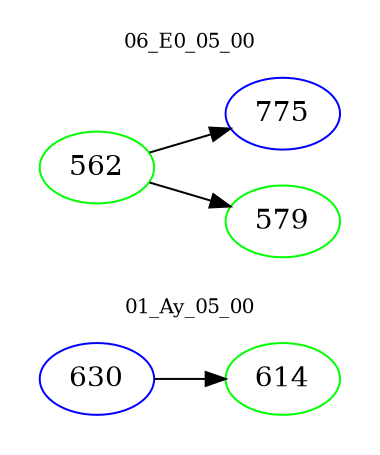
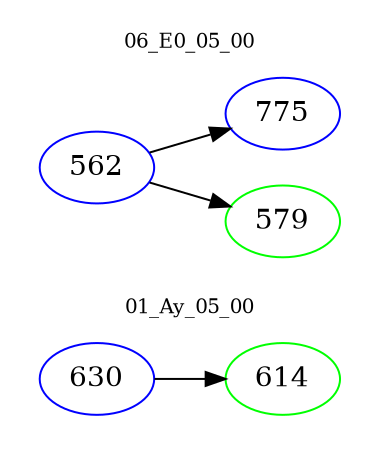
node "562": color green -> blue
